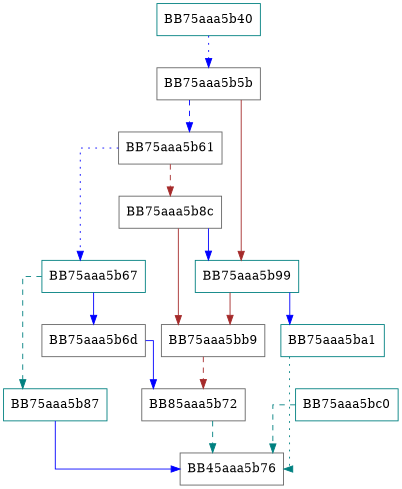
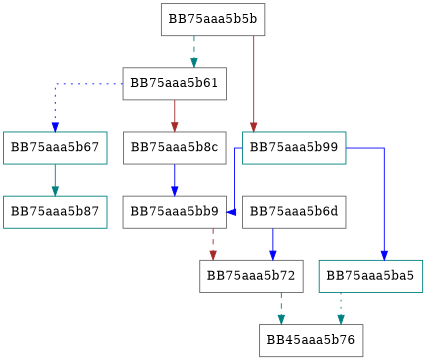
node "BB75aaa5b40": removed
edge "BB75aaa5b5b" -> "BB75aaa5b61": color blue -> teal
edge "BB75aaa5b61" -> "BB75aaa5b8c": style dashed -> solid
edge "BB75aaa5b8c" -> "BB75aaa5b99": removed
edge "BB75aaa5b8c" -> "BB75aaa5bb9": color brown -> blue
edge "BB75aaa5b67" -> "BB75aaa5b6d": removed
edge "BB75aaa5b99" -> "BB75aaa5bb9": color brown -> blue
edge "BB75aaa5b67" -> "BB75aaa5b87": style dashed -> solid
node "BB75aaa5ba1": label "BB75aaa5ba1" -> "BB75aaa5ba5"
node "BB85aaa5b72": label "BB85aaa5b72" -> "BB75aaa5b72"
node "BB75aaa5bc0": removed
edge "BB75aaa5b87" -> "BB45aaa5b76": removed
